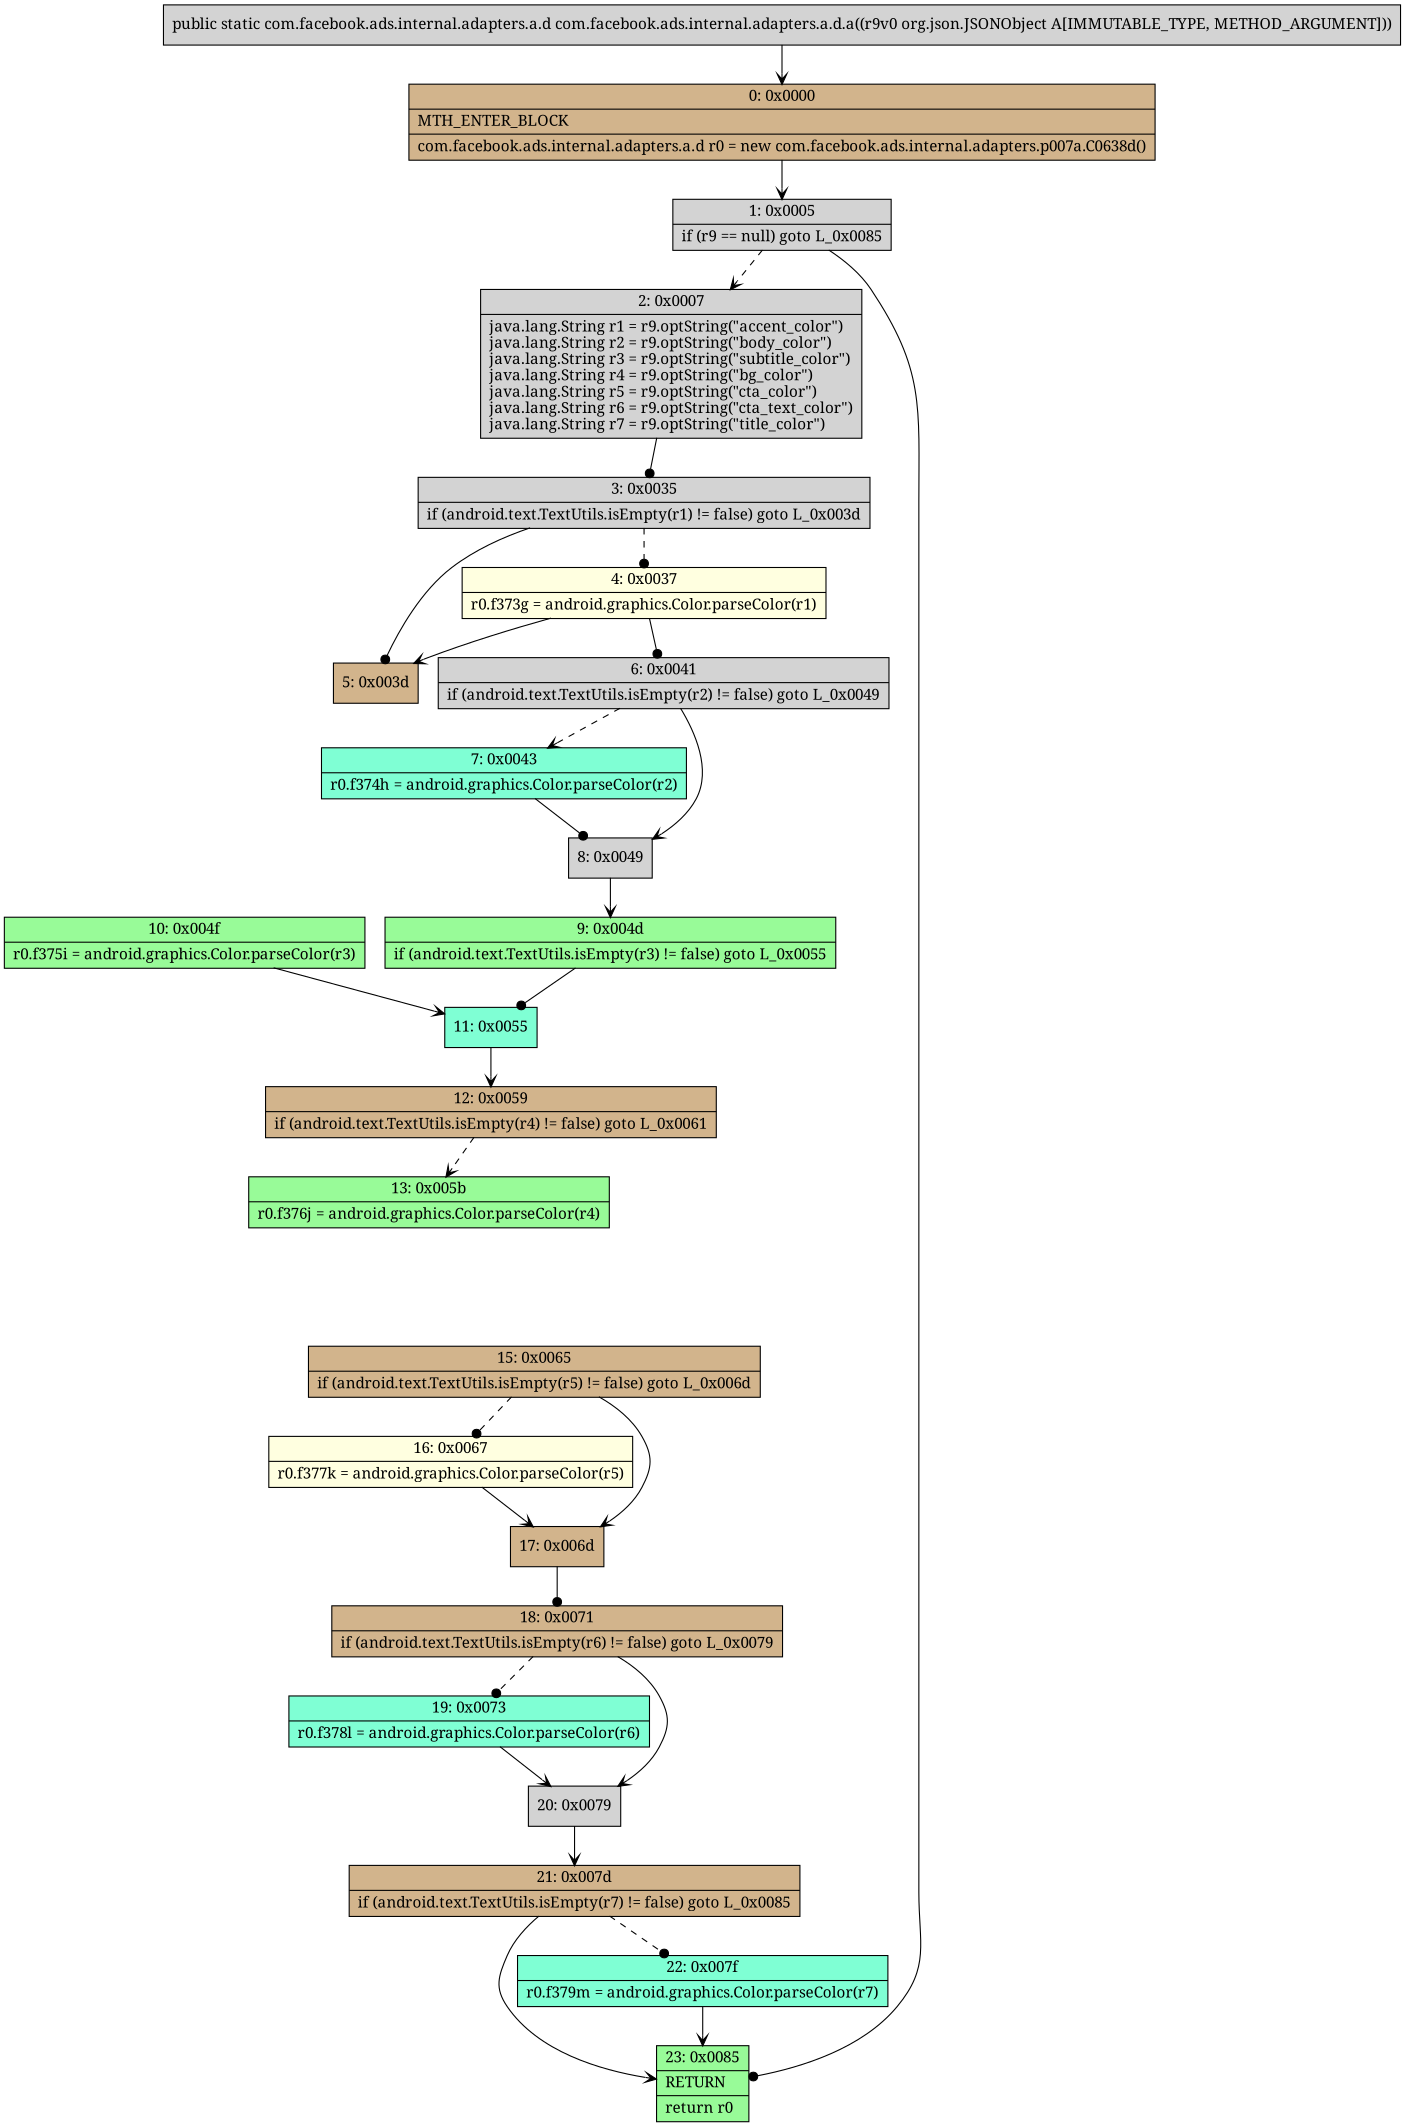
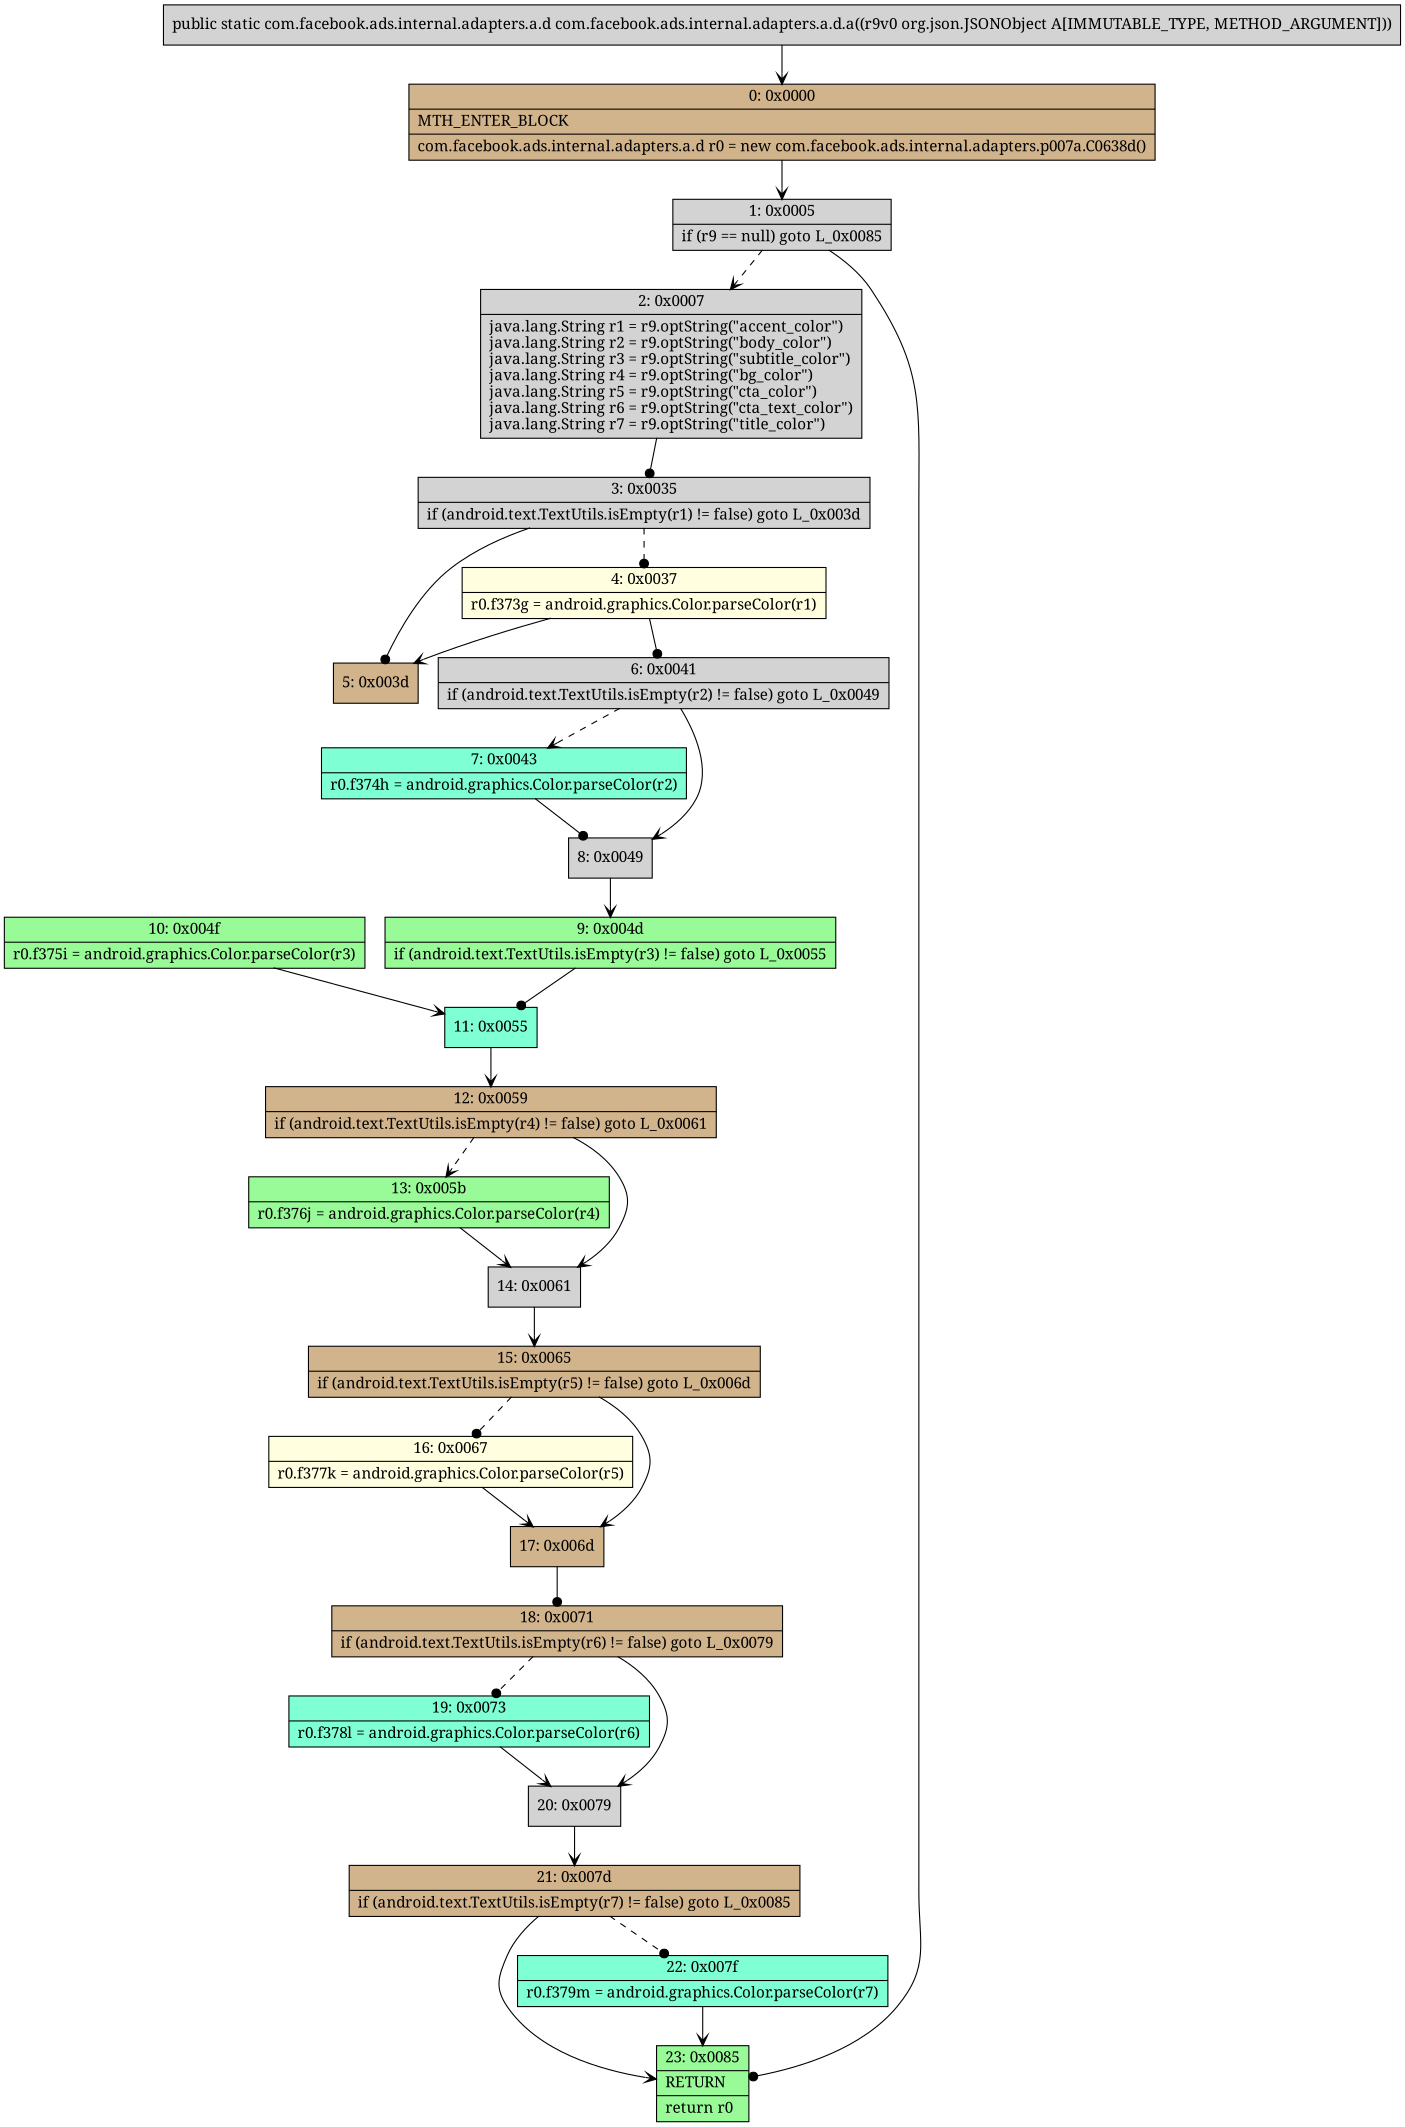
node "14: 0x0061": added
